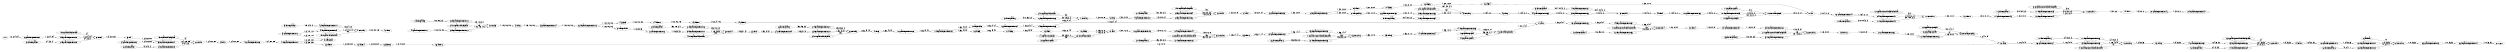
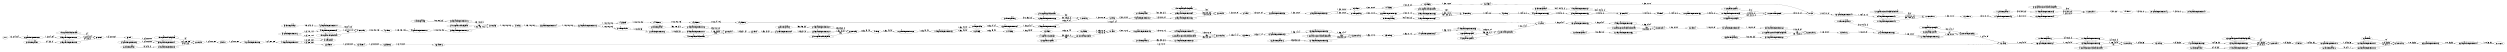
edge "105 slice_3" -> "92 conv2d_8": now "91 dequantize_per_tensor_34" -> "92 conv2d_8"
edge "110 _frozen_param10" -> "111 dequantize_per_tensor_42": now "110 _frozen_param10" -> "160 quantize_per_tensor_62"
edge "48 relu_2" -> "49 quantize_per_tensor_11": added, label "(1, 128, 108, 108)"
